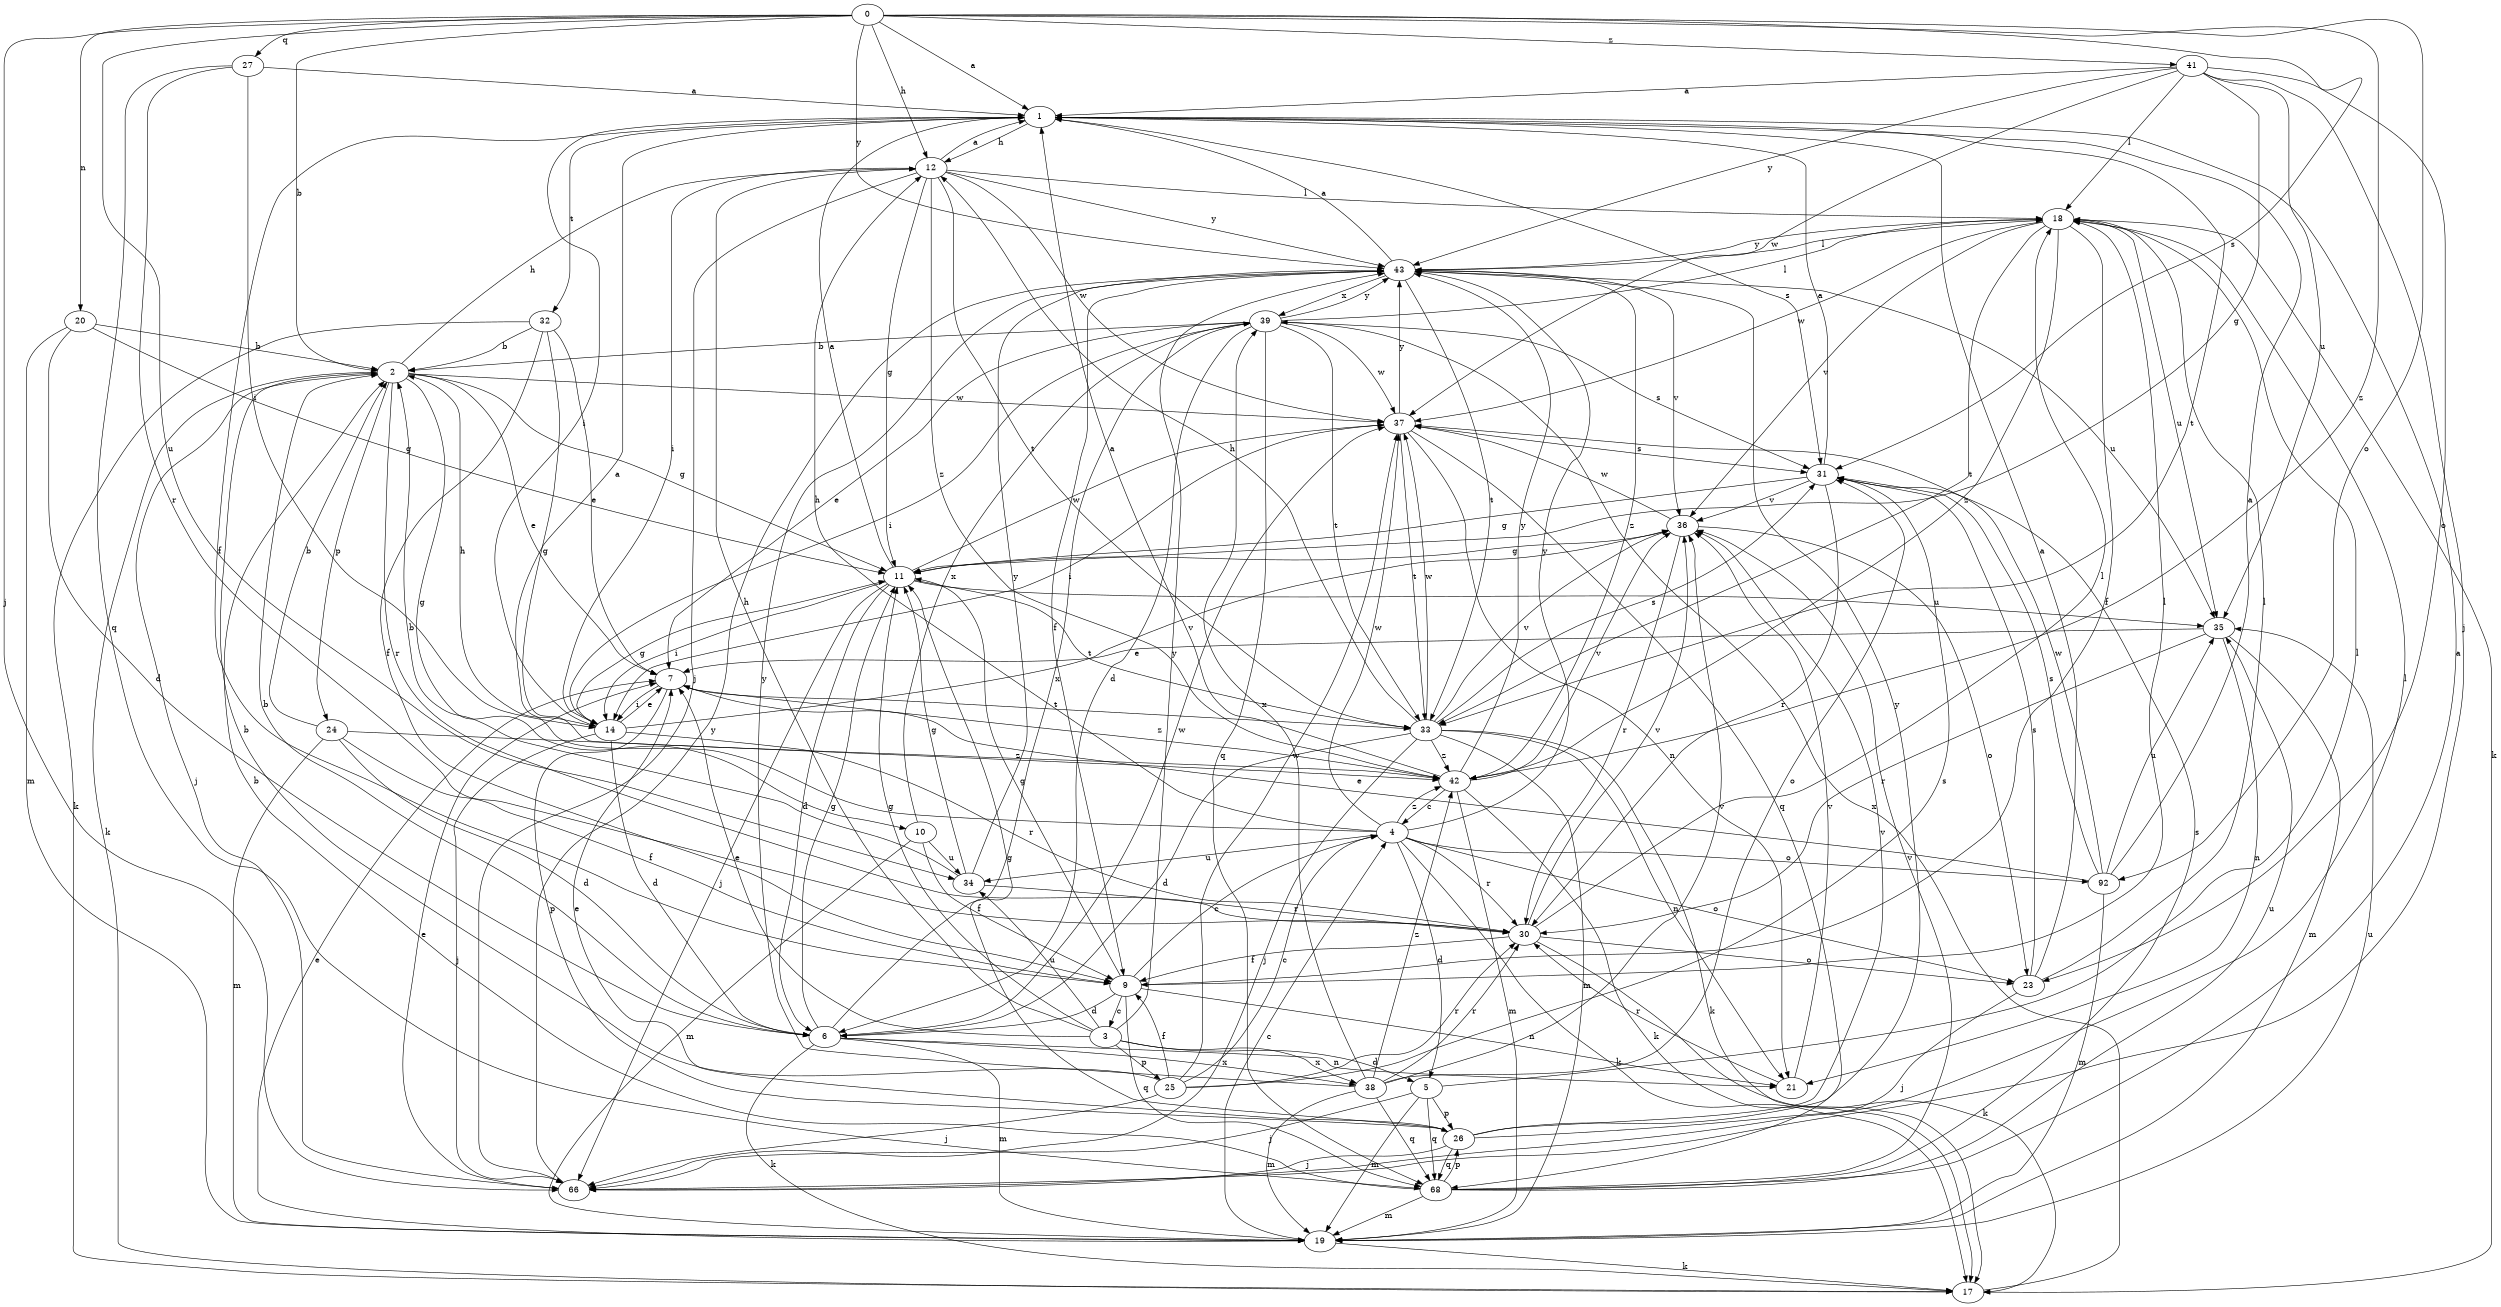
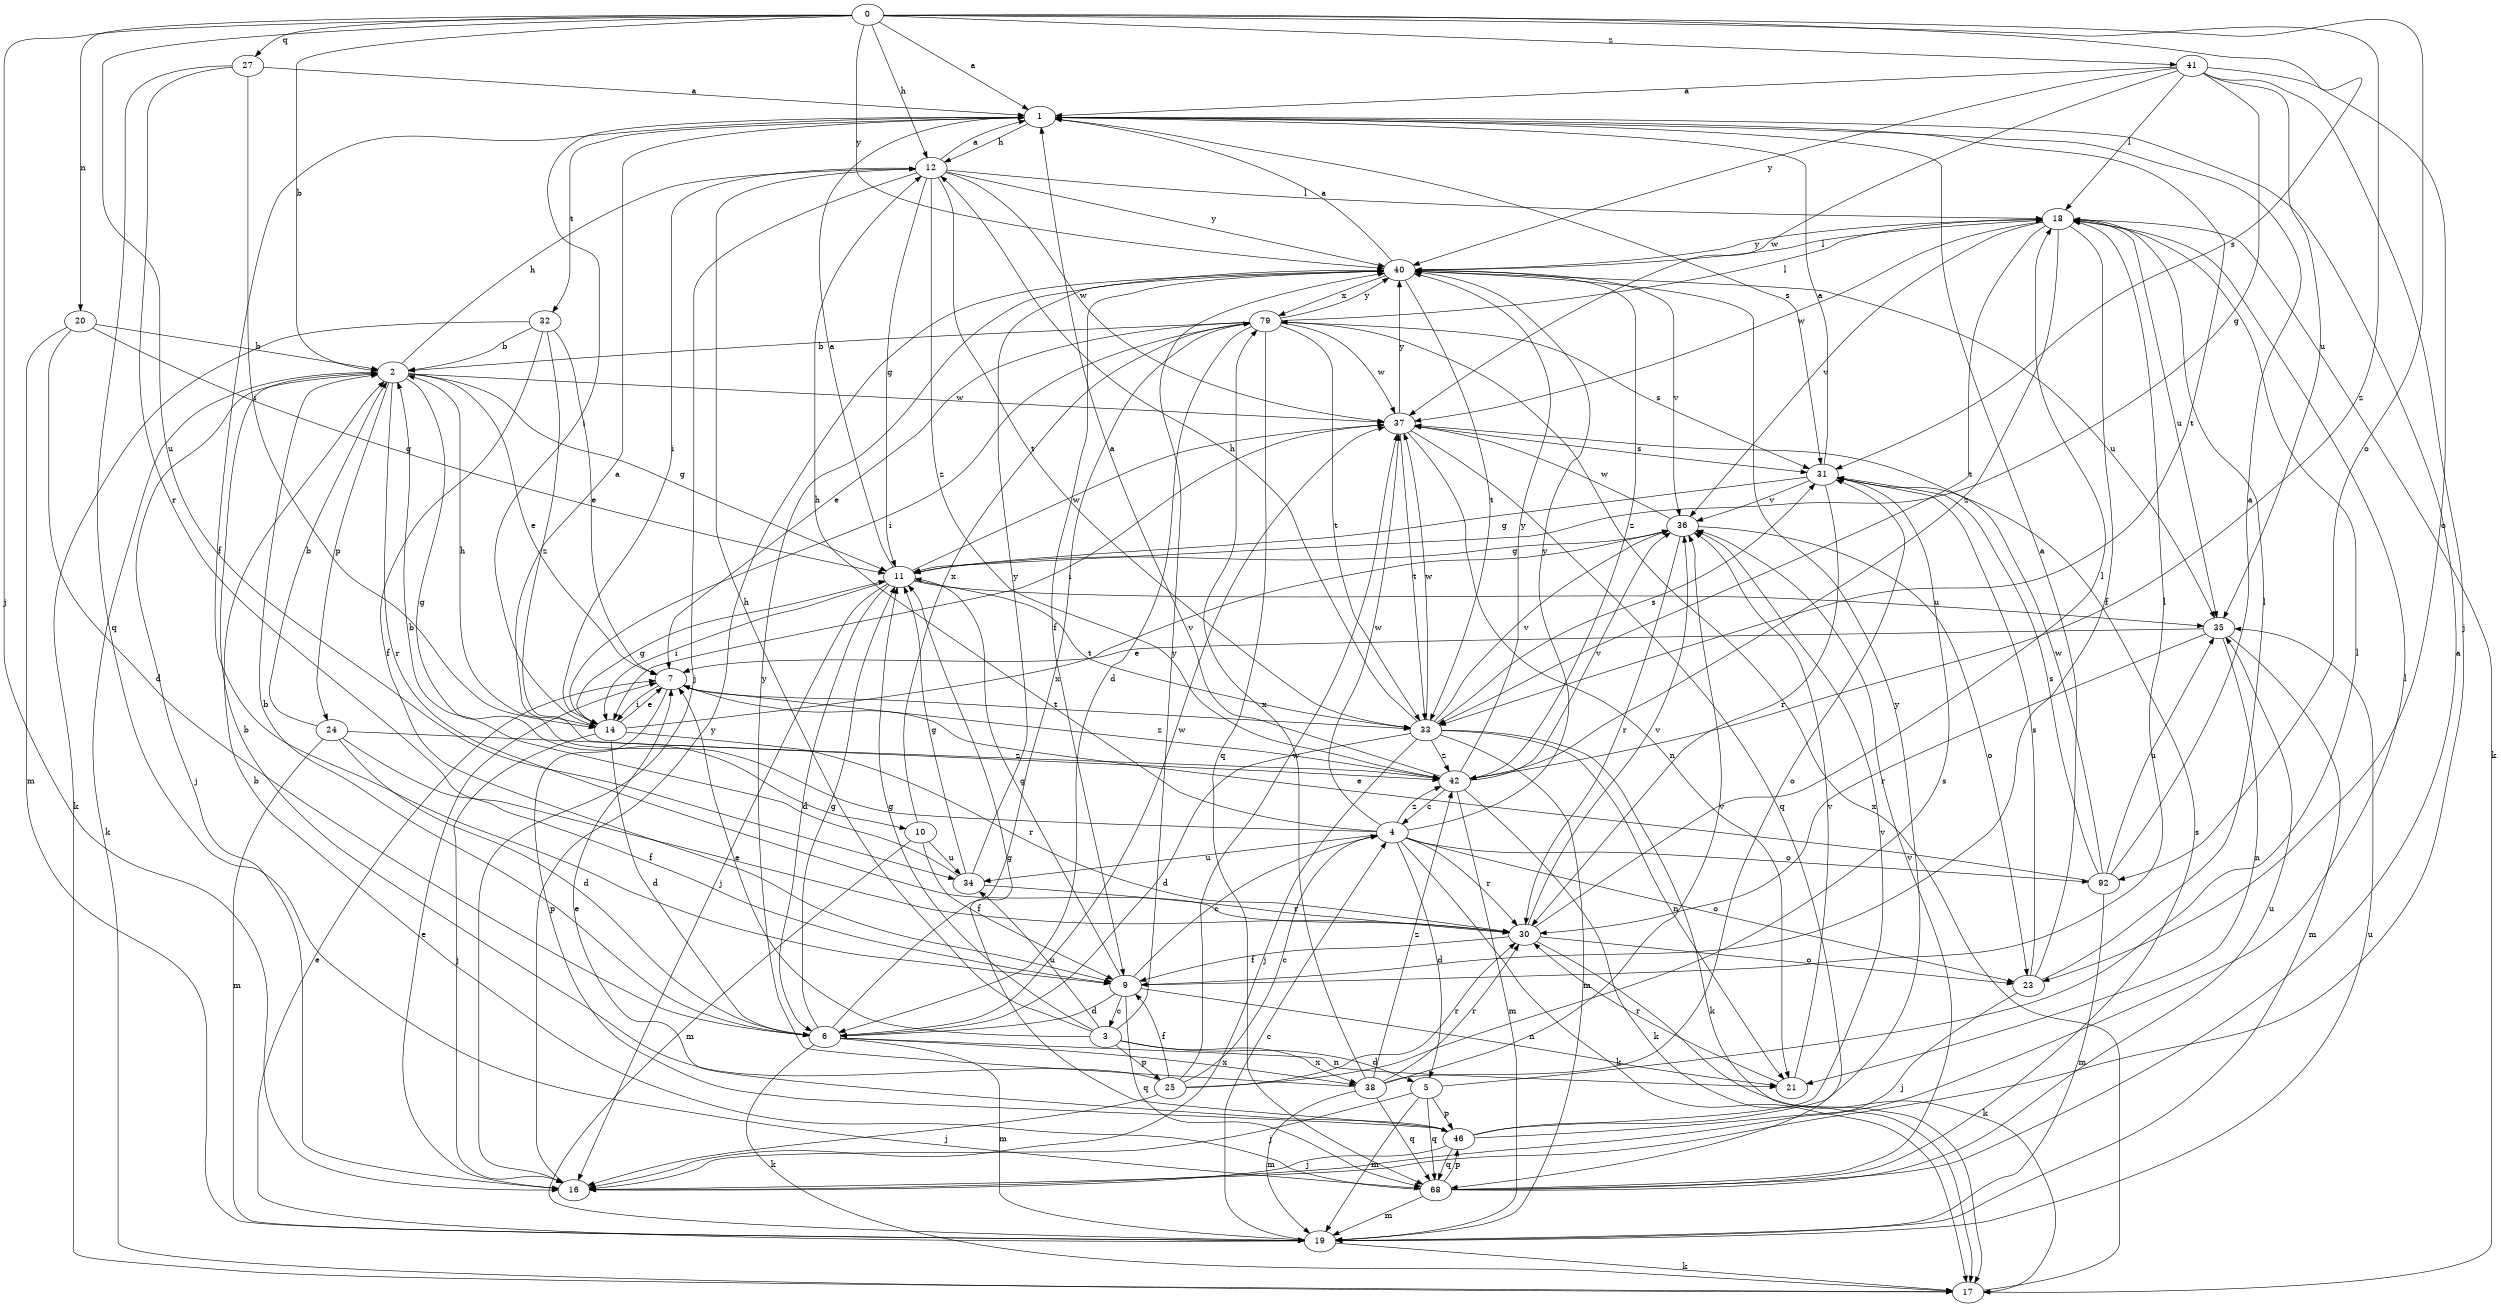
node "43": label "43" -> "40"
node "39": label "39" -> "79"
edge "32" -> "42": label "g" -> "z"
node "26": label "26" -> "46"
node "66": label "66" -> "16"
